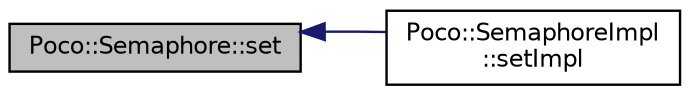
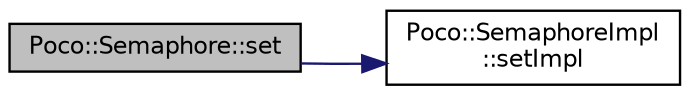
edge "Poco::SemaphoreImpl ::setImpl" -> "Poco::Semaphore::set": reversed
